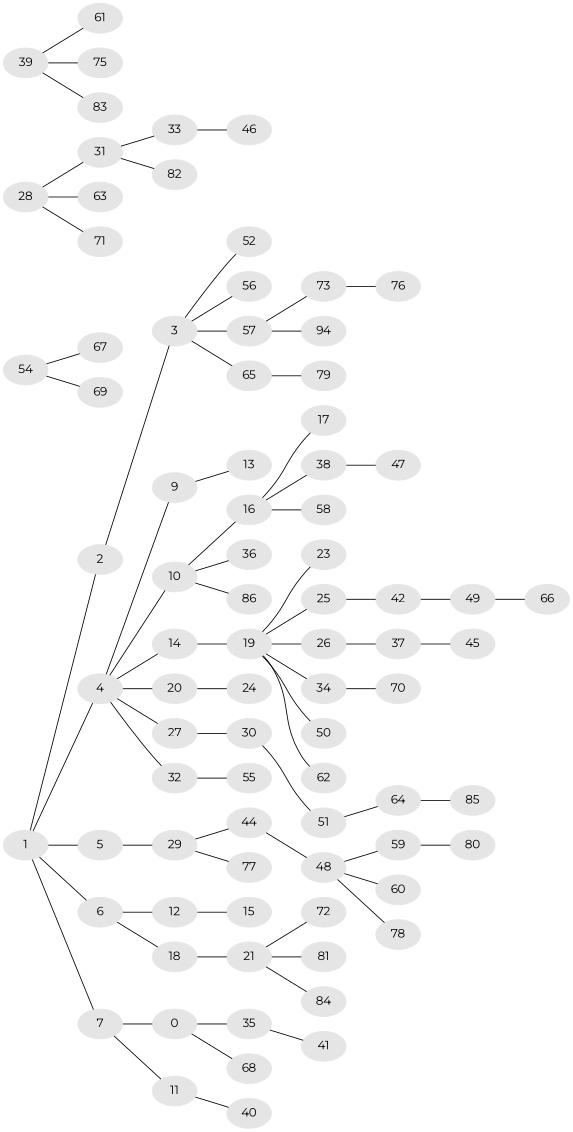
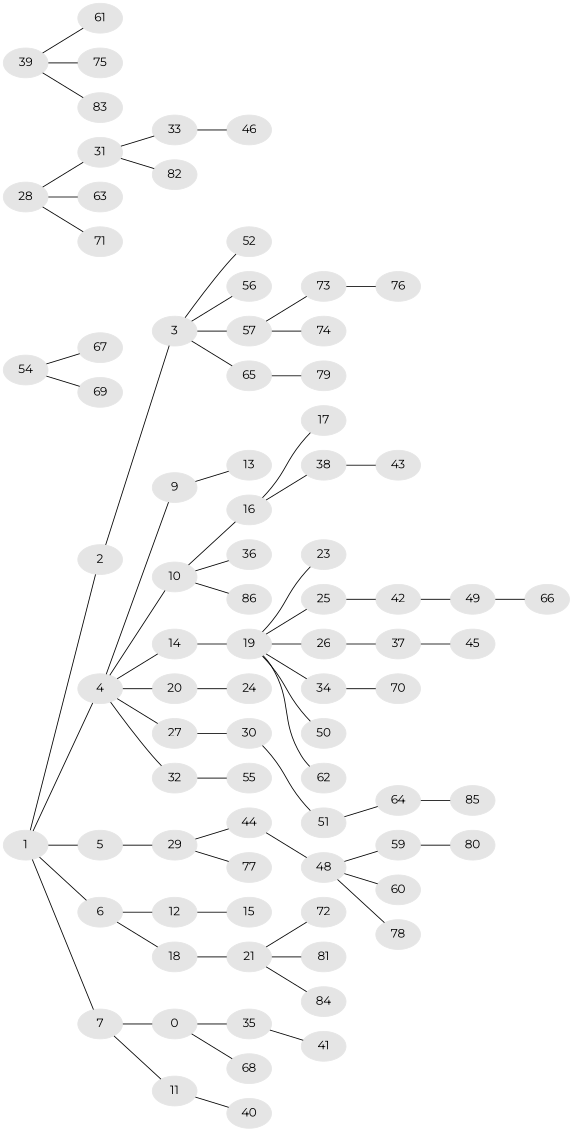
node "94": label "94" -> "74"
node "47": label "47" -> "43"
node "58": removed
